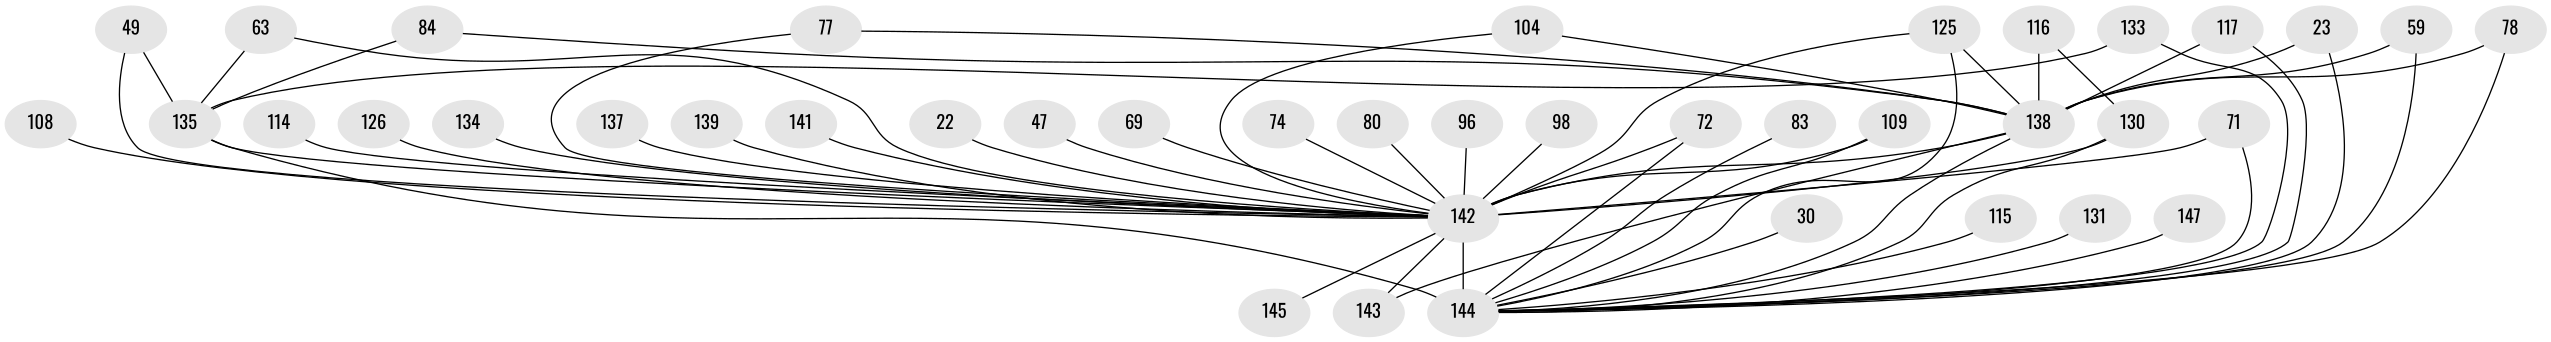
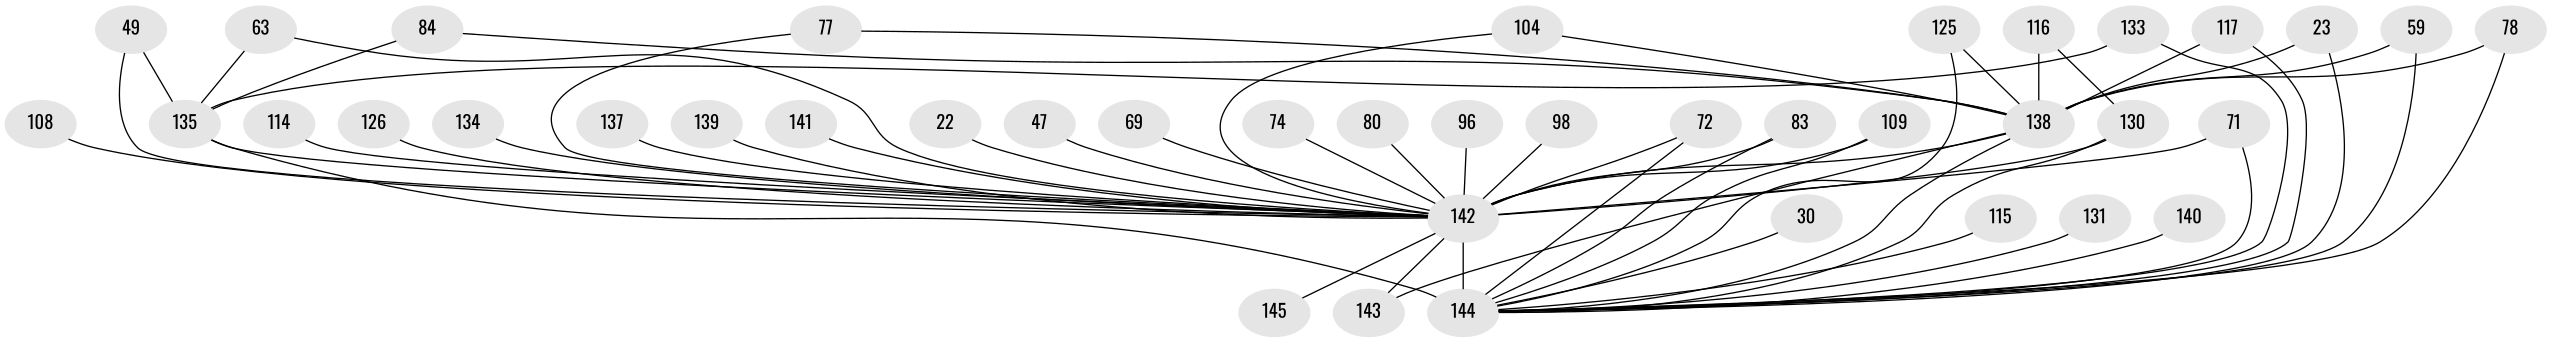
edge "125" -- "142": now "83" -- "142"
node "147": label "147" -> "140"
